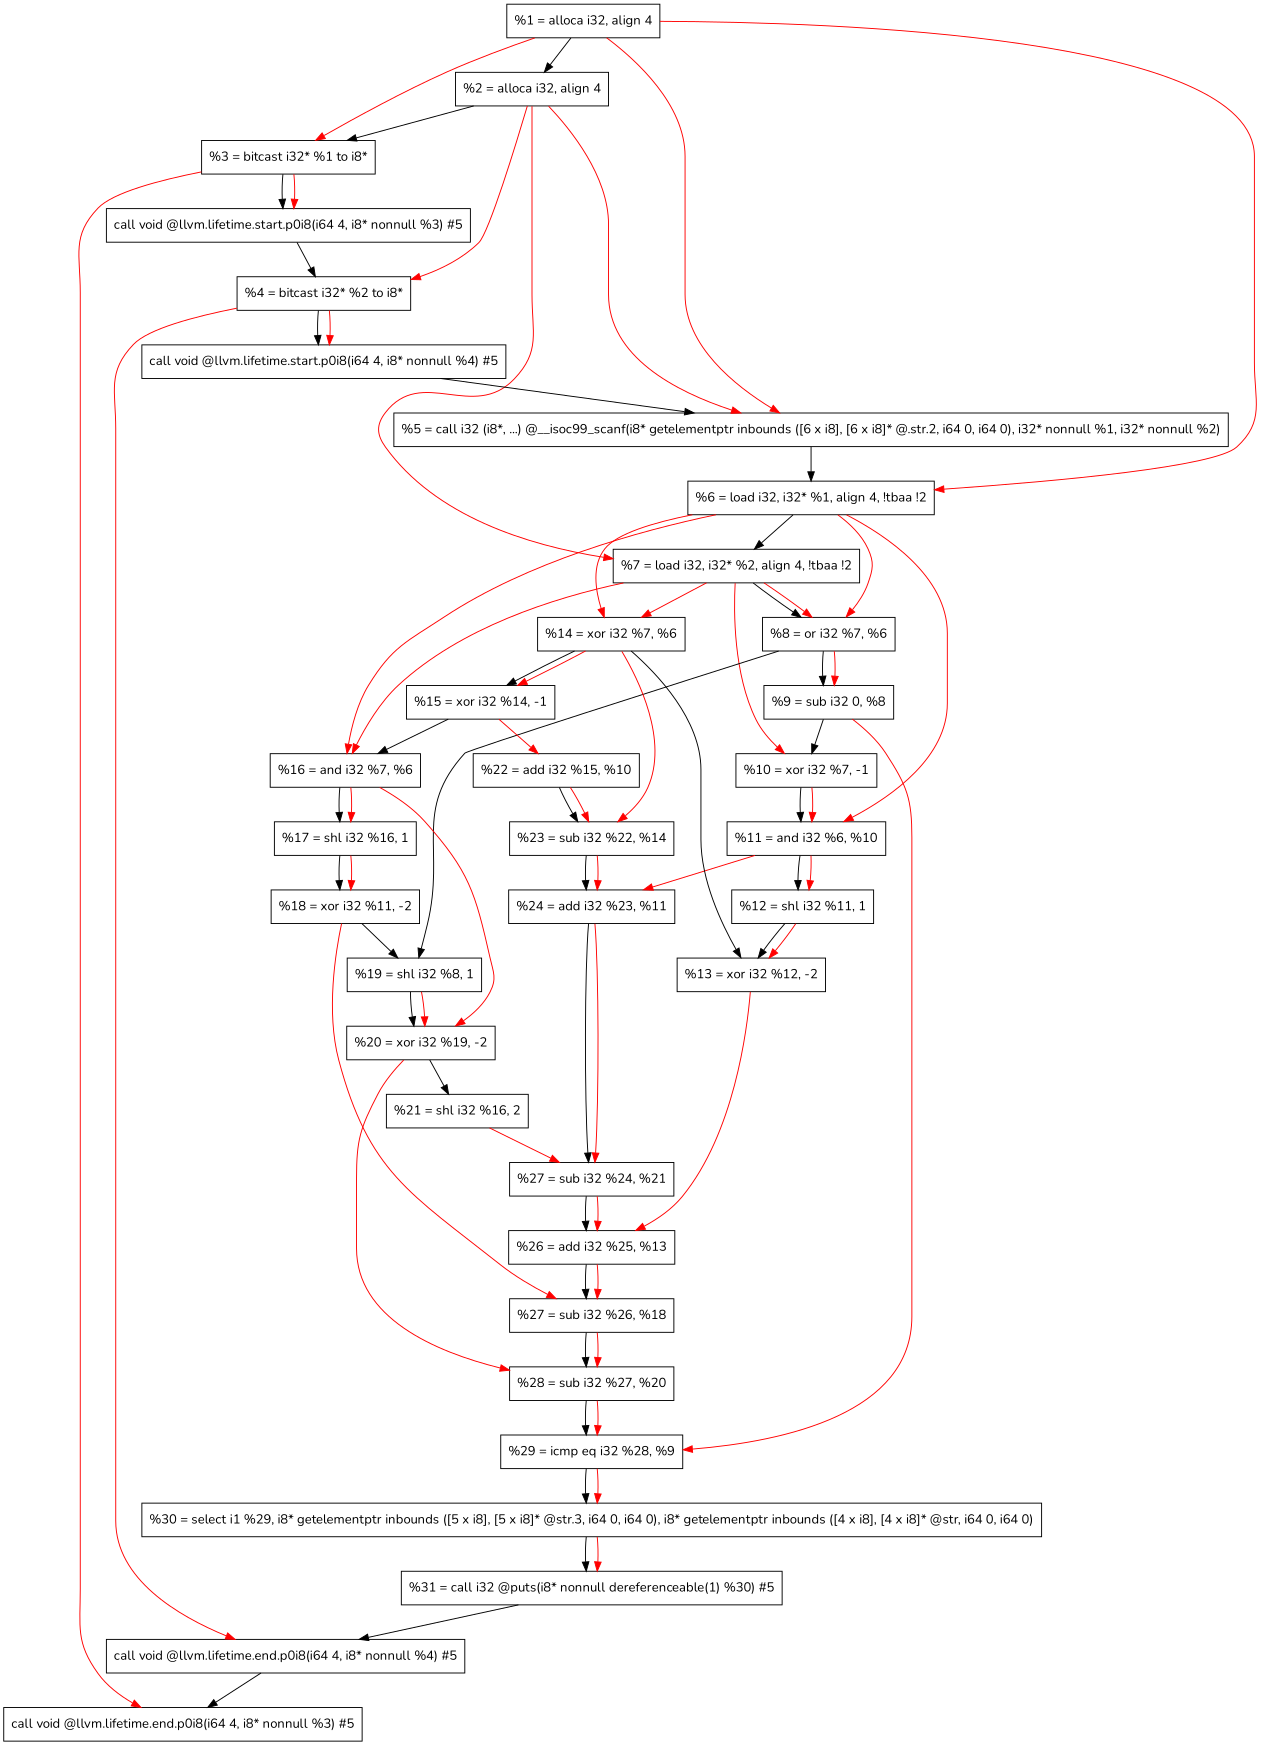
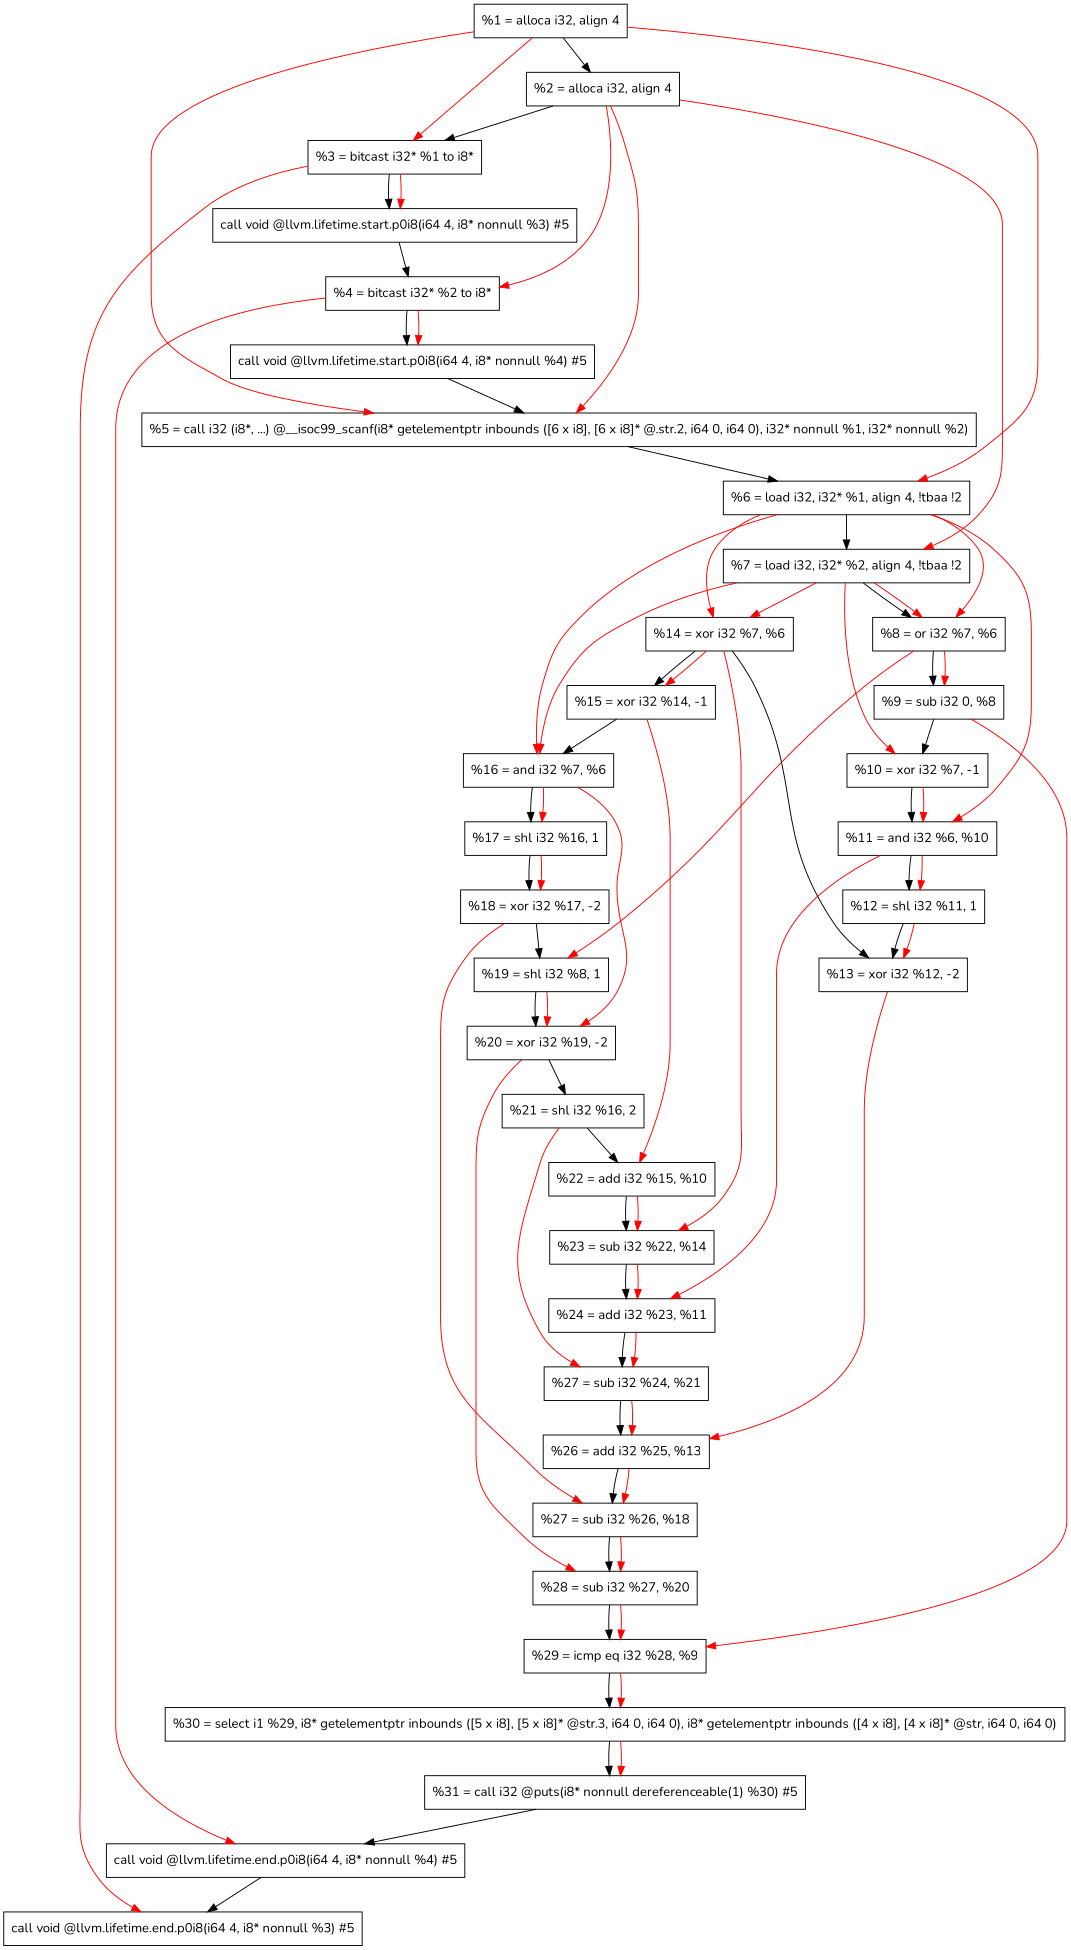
edge "%8 = or i32 %7, %6" -> "%19 = shl i32 %8, 1": color black -> red
node "%18 = xor i32 %11, -2": label "%18 = xor i32 %11, -2" -> "%18 = xor i32 %17, -2"
edge "%21 = shl i32 %16, 2" -> "%22 = add i32 %15, %10": added
